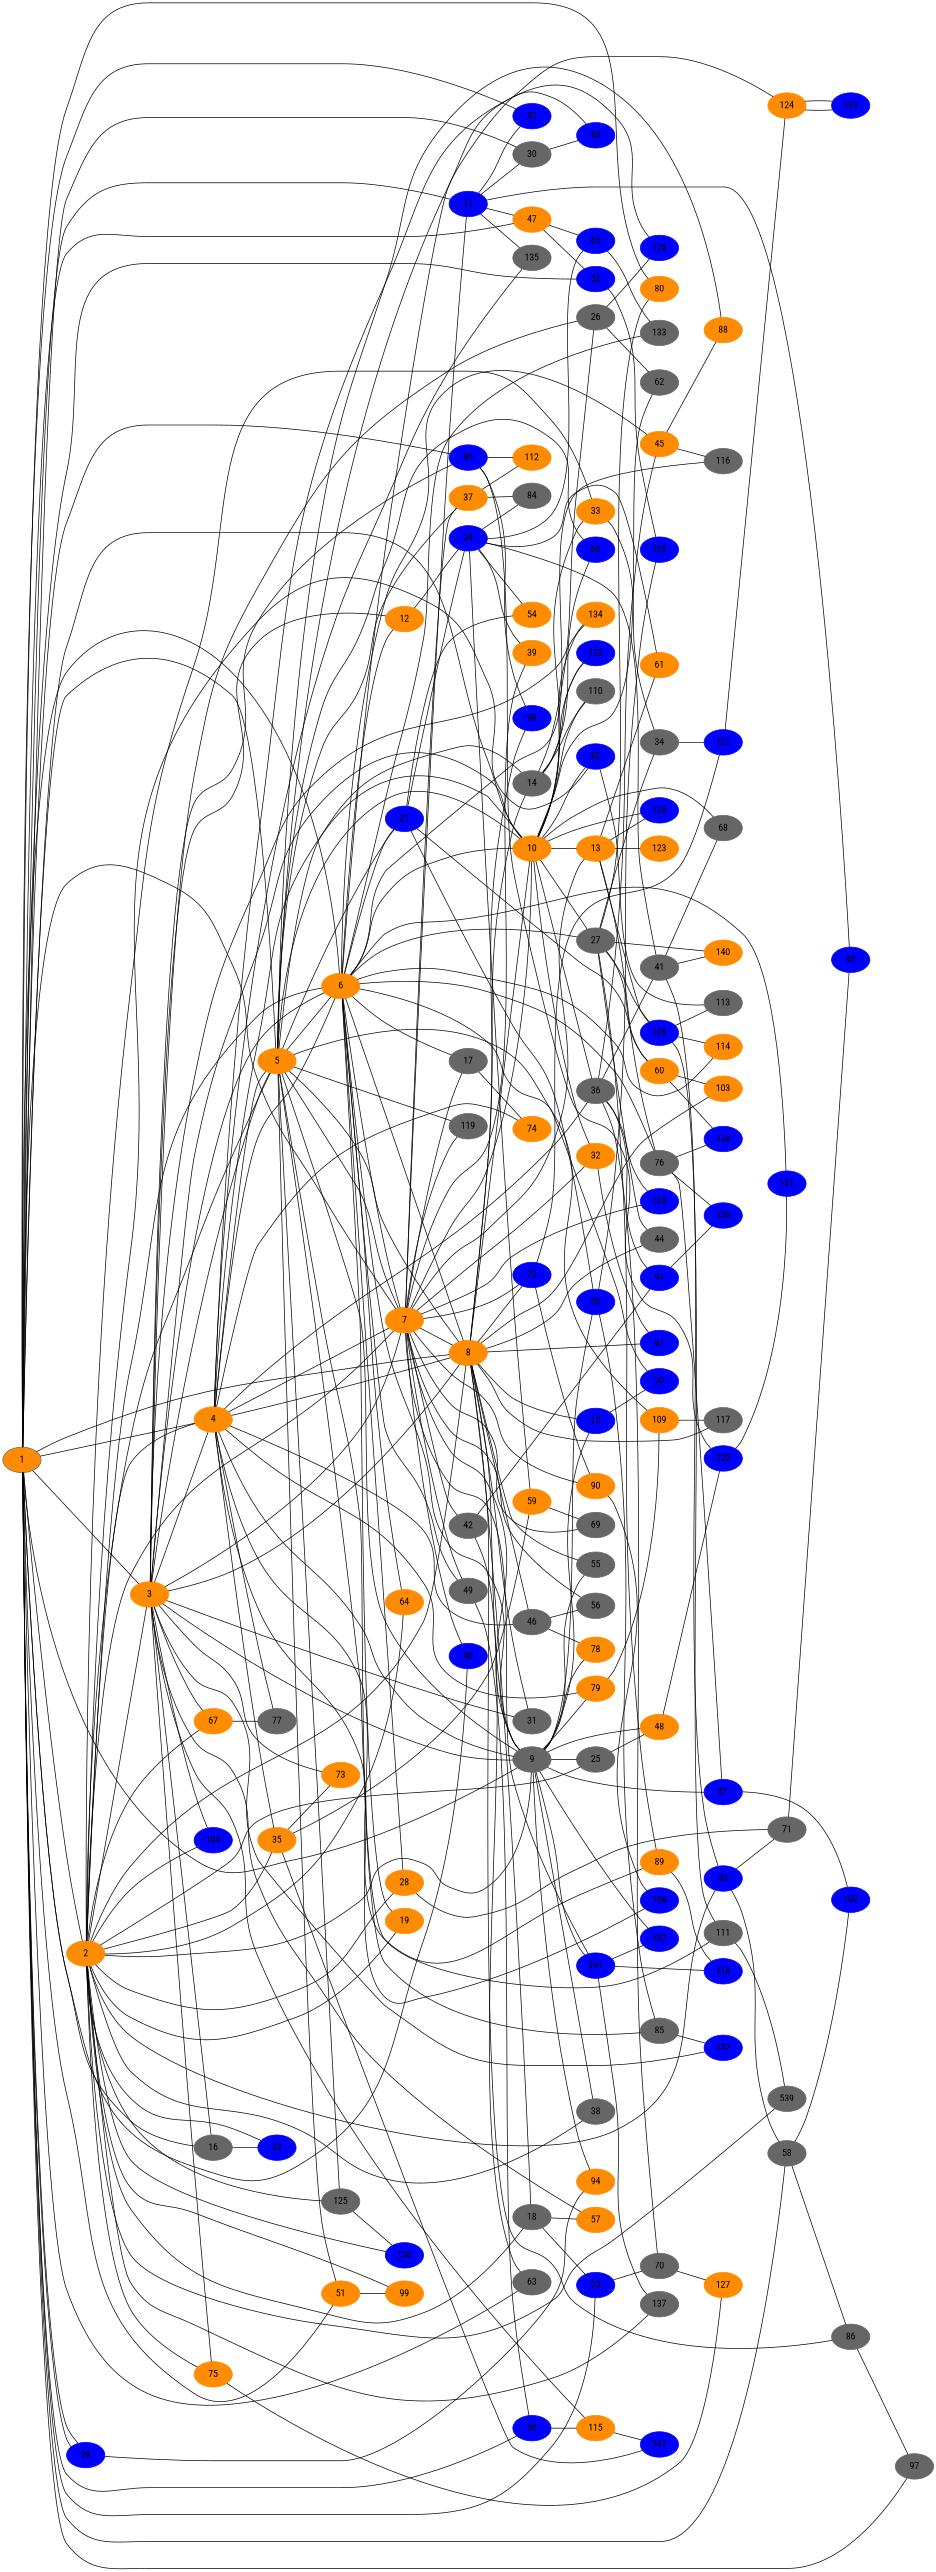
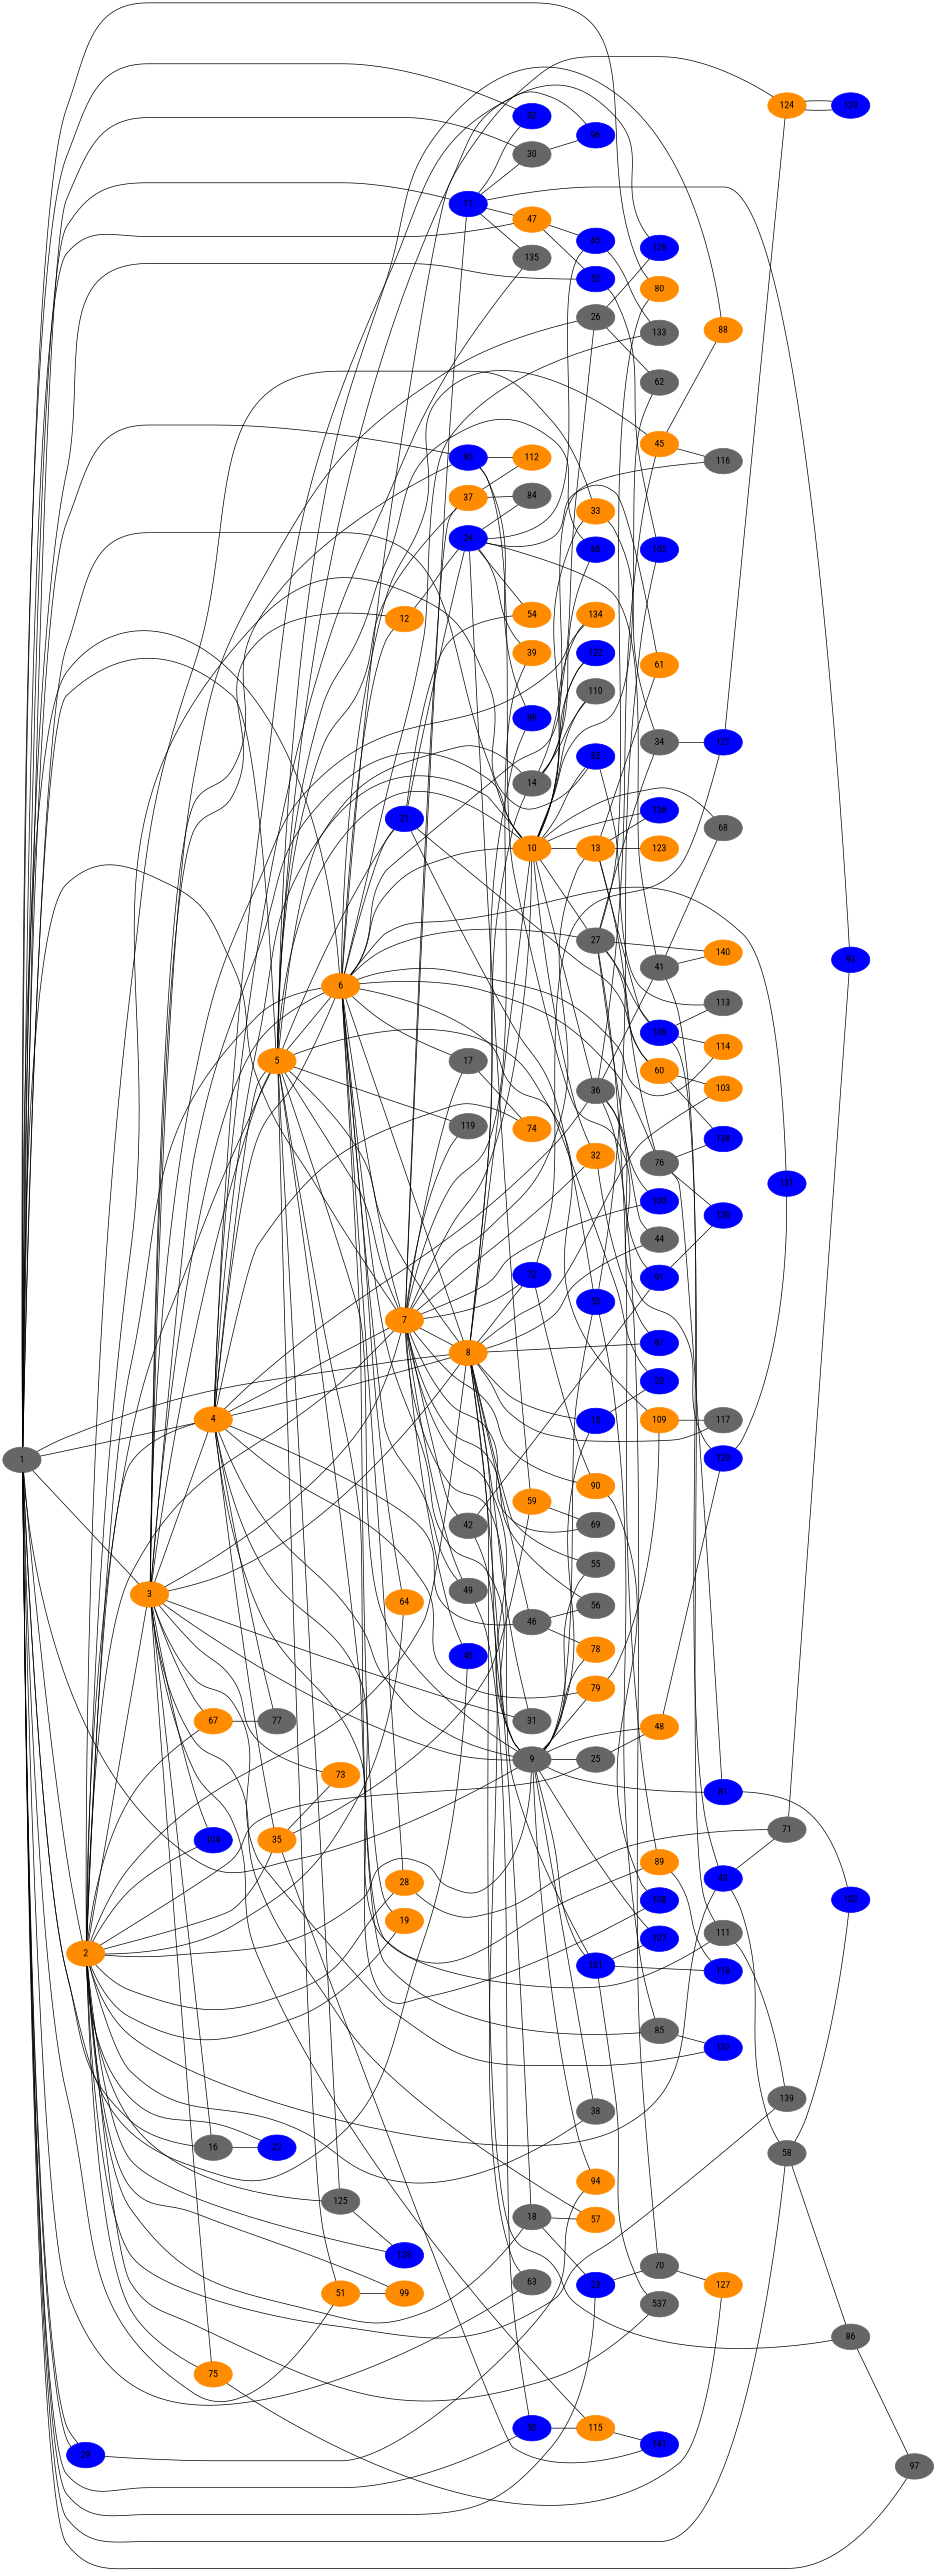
node "1": fillcolor darkorange -> gray40
node "539": label "539" -> "139"
node "137": label "137" -> "537"
